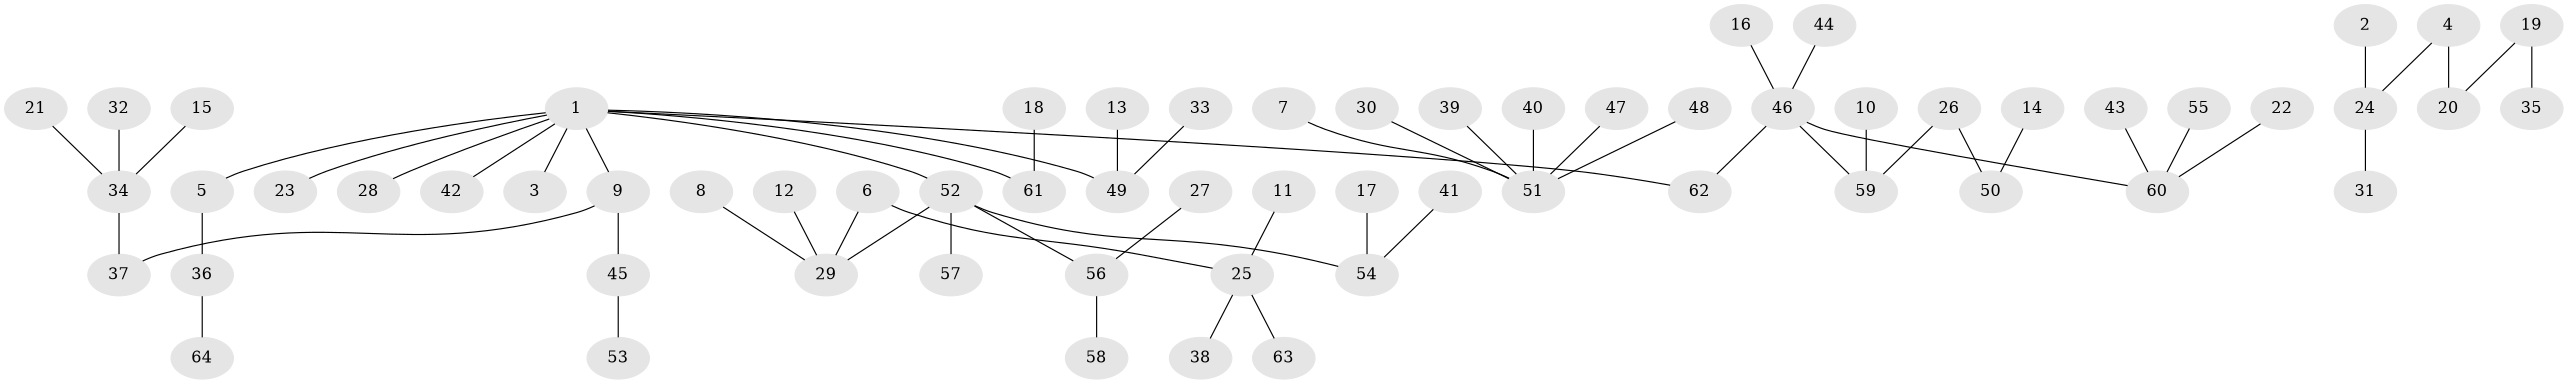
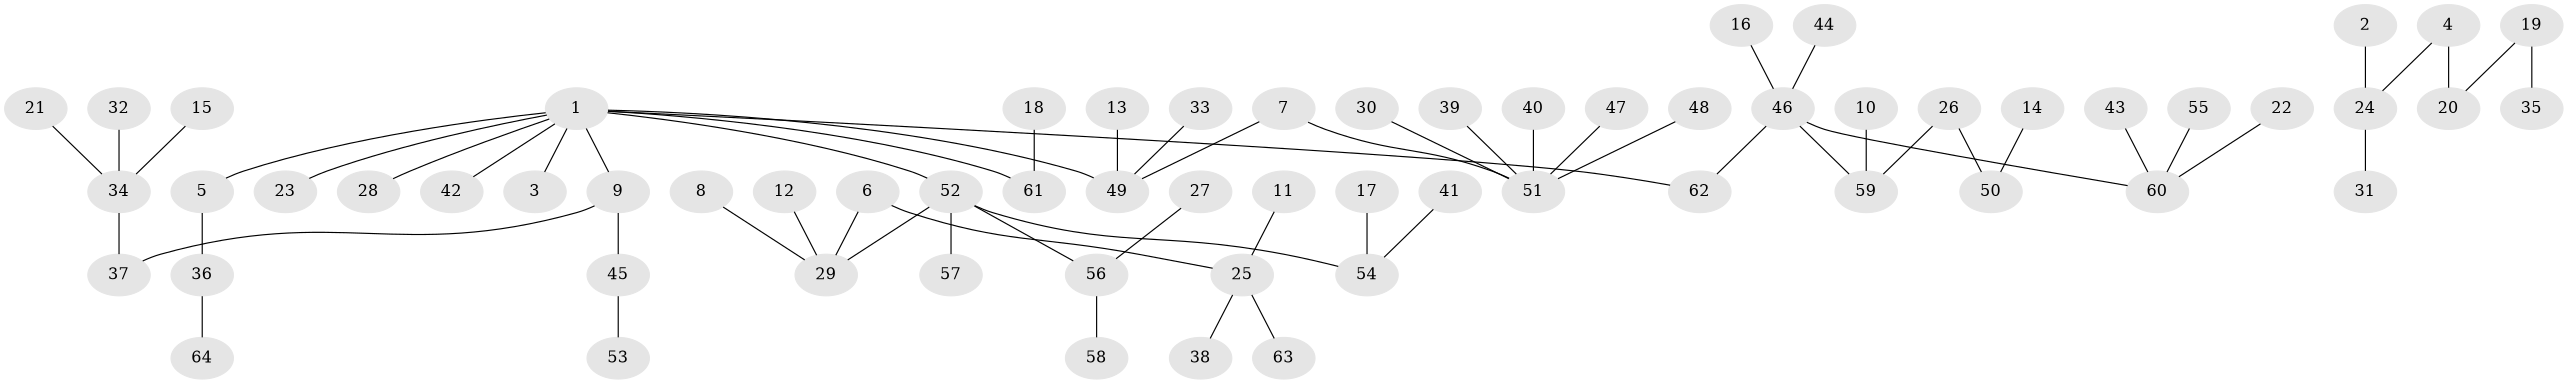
edge "7" -- "49": added
